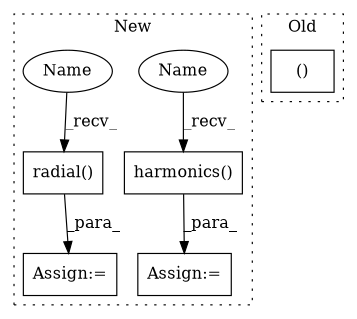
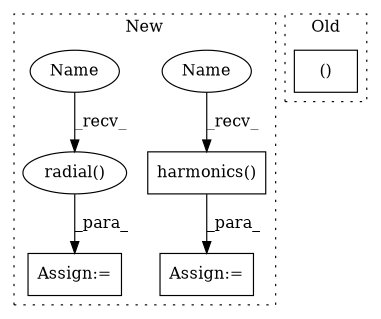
node "radial()": shape box -> ellipse
